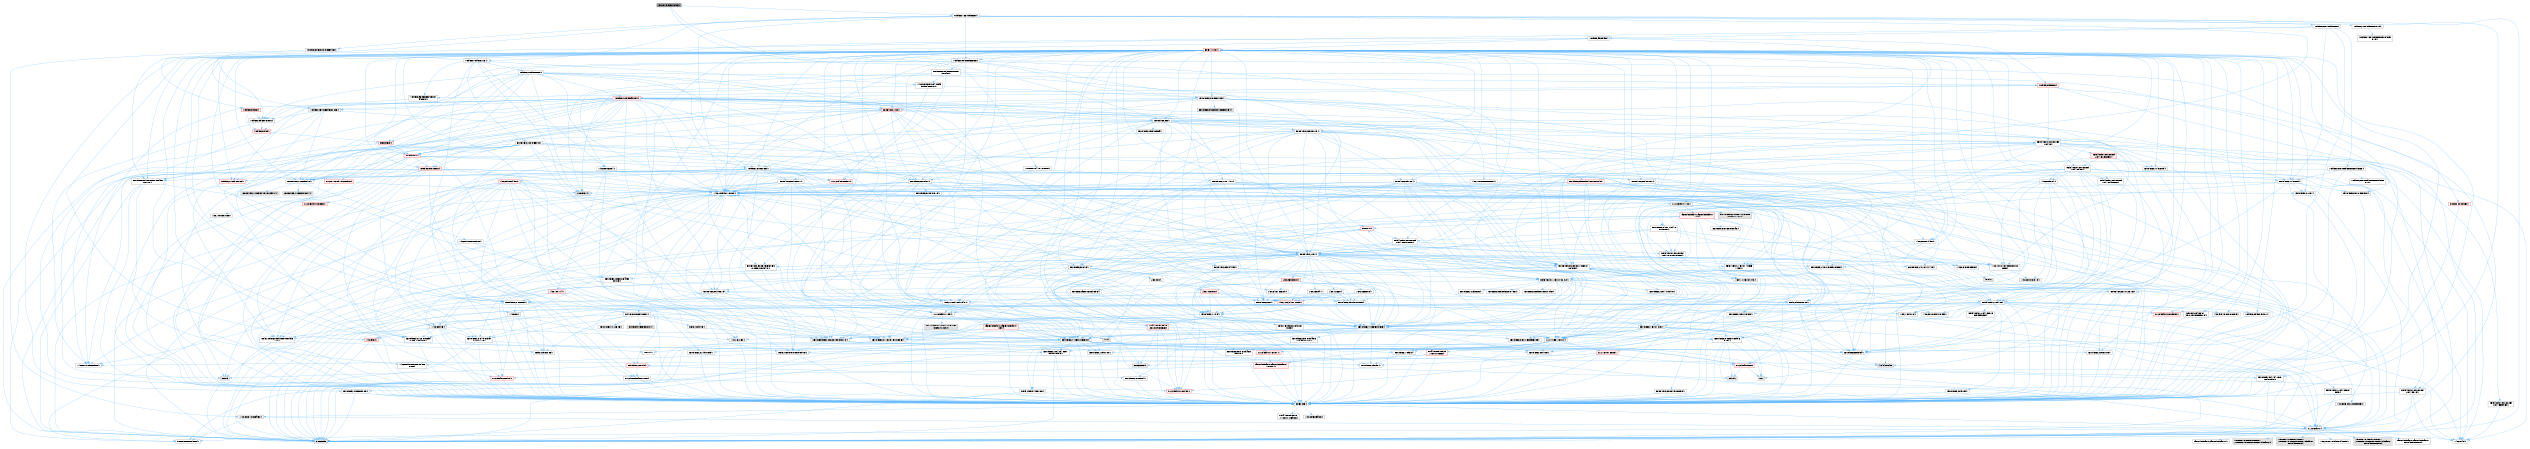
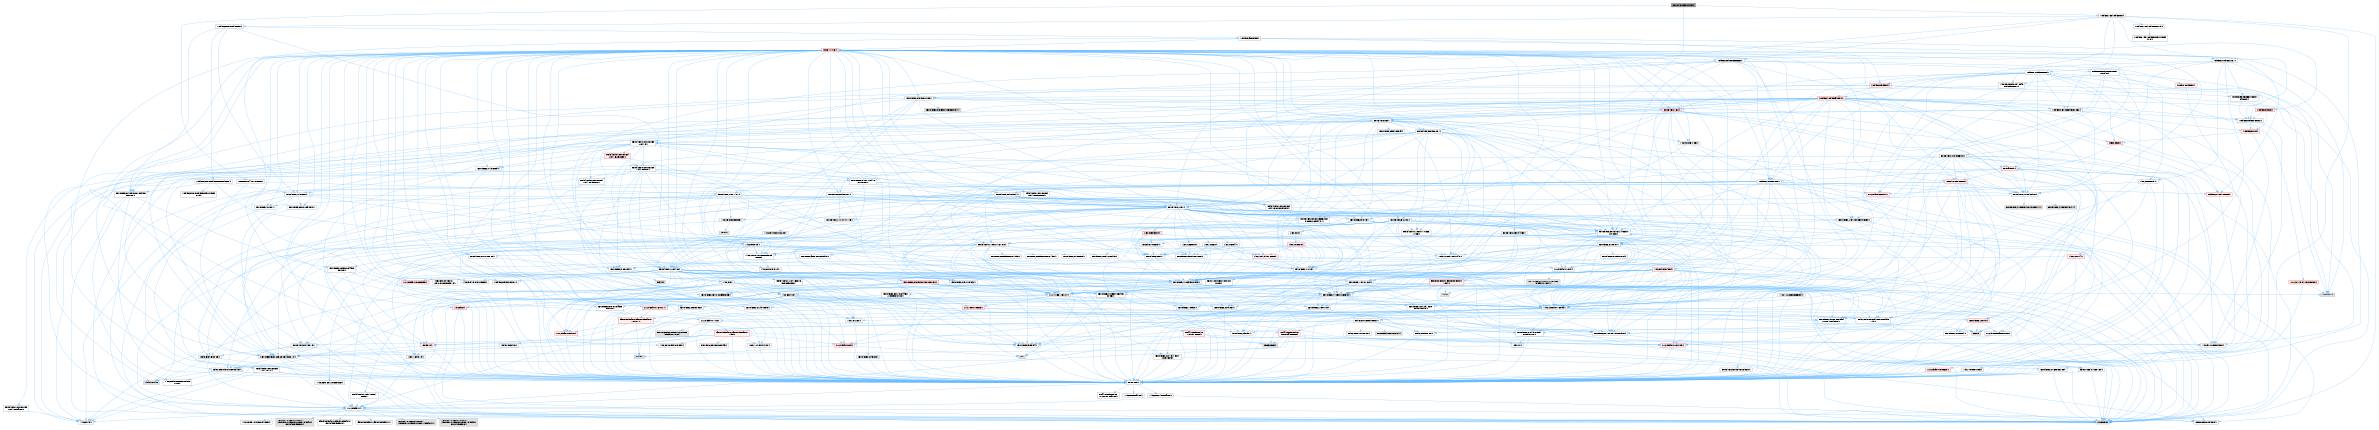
node "UObject/ObjectHandleDefines.h": removed
edge "CoreFwd.h" -> "Serialization/Structured ArchiveFormatter.h": reversed
node "stdint.h": added
